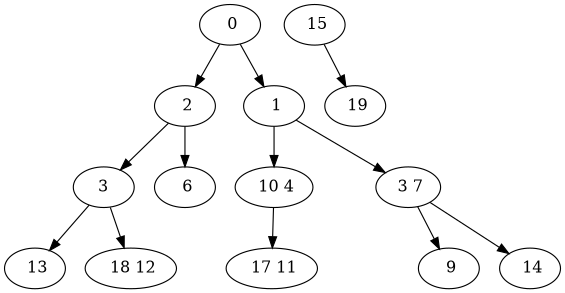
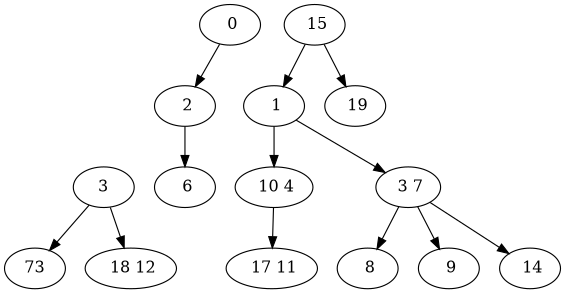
edge "0" -> "1": now "15" -> "1"
edge "2" -> "3": removed
node "13": label "13" -> "73"
node "8": added
